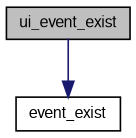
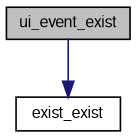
node "event_exist": label "event_exist" -> "exist_exist"
